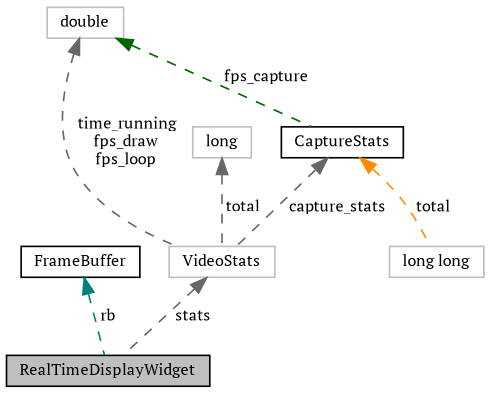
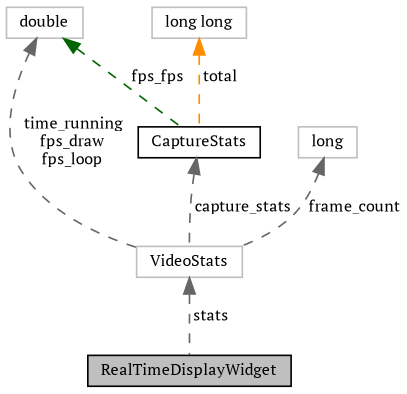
edge "CaptureStats" -> "double": label " fps_capture" -> " fps_fps"
edge "long long" -> "CaptureStats": reversed
edge "VideoStats" -> "long": label " total" -> " frame_count"
node "FrameBuffer": removed
